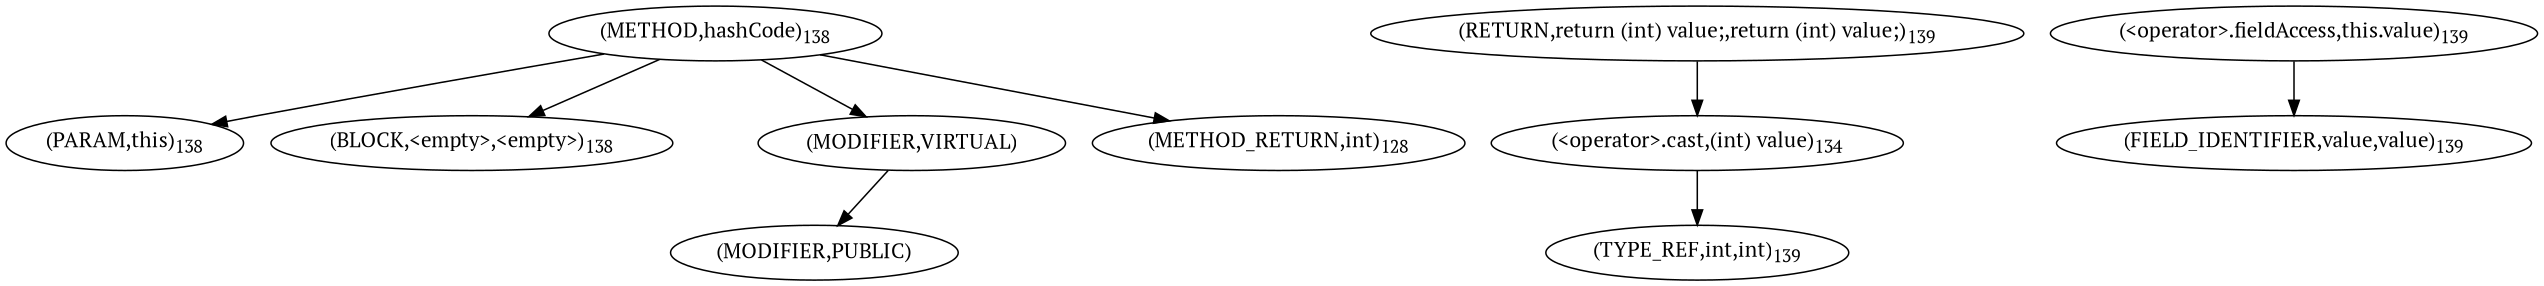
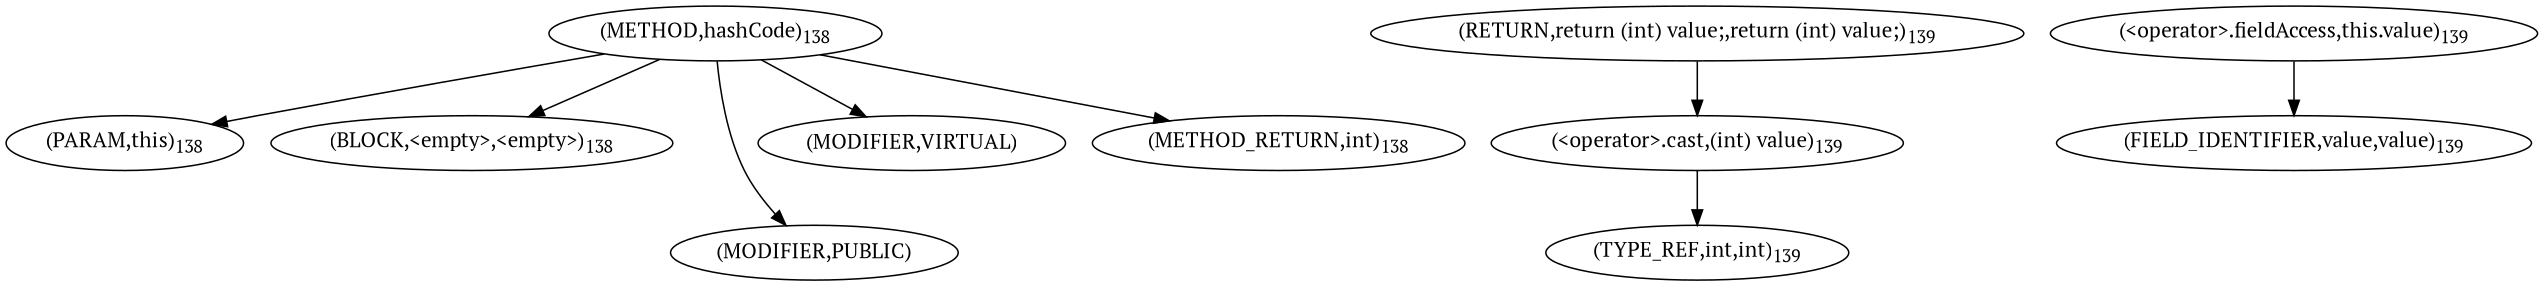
node "(METHOD_RETURN,int)": text "128" -> "138"
node "(<operator>.cast,(int) value)": text "134" -> "139"
edge "(MODIFIER,VIRTUAL)" -> "(MODIFIER,PUBLIC)": now "(METHOD,hashCode)" -> "(MODIFIER,PUBLIC)"
